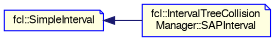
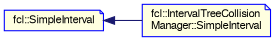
node "fcl::IntervalTreeCollision Manager::SAPInterval": label "fcl::IntervalTreeCollision Manager::SAPInterval" -> "fcl::IntervalTreeCollision Manager::SimpleInterval"
